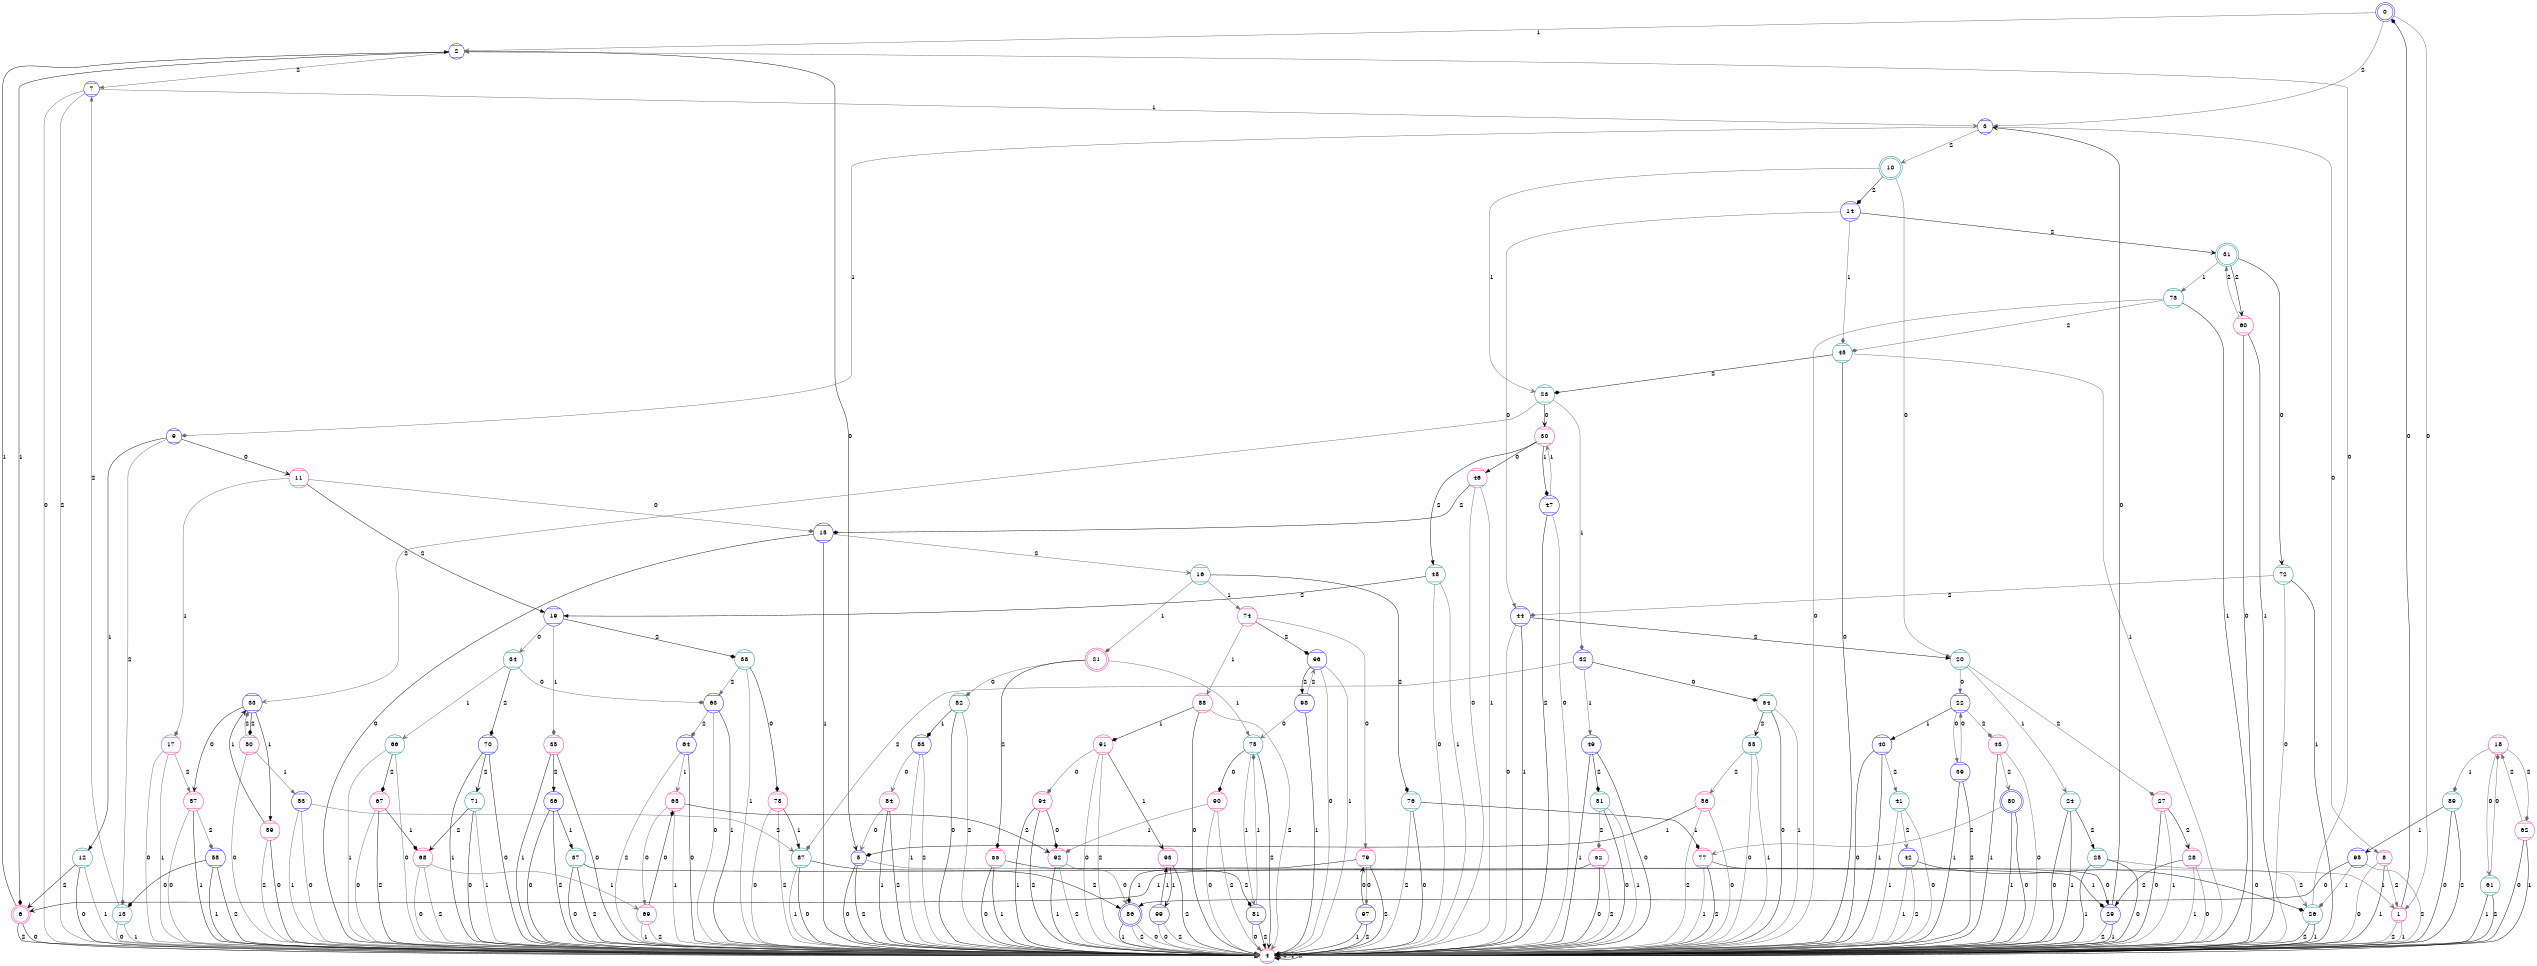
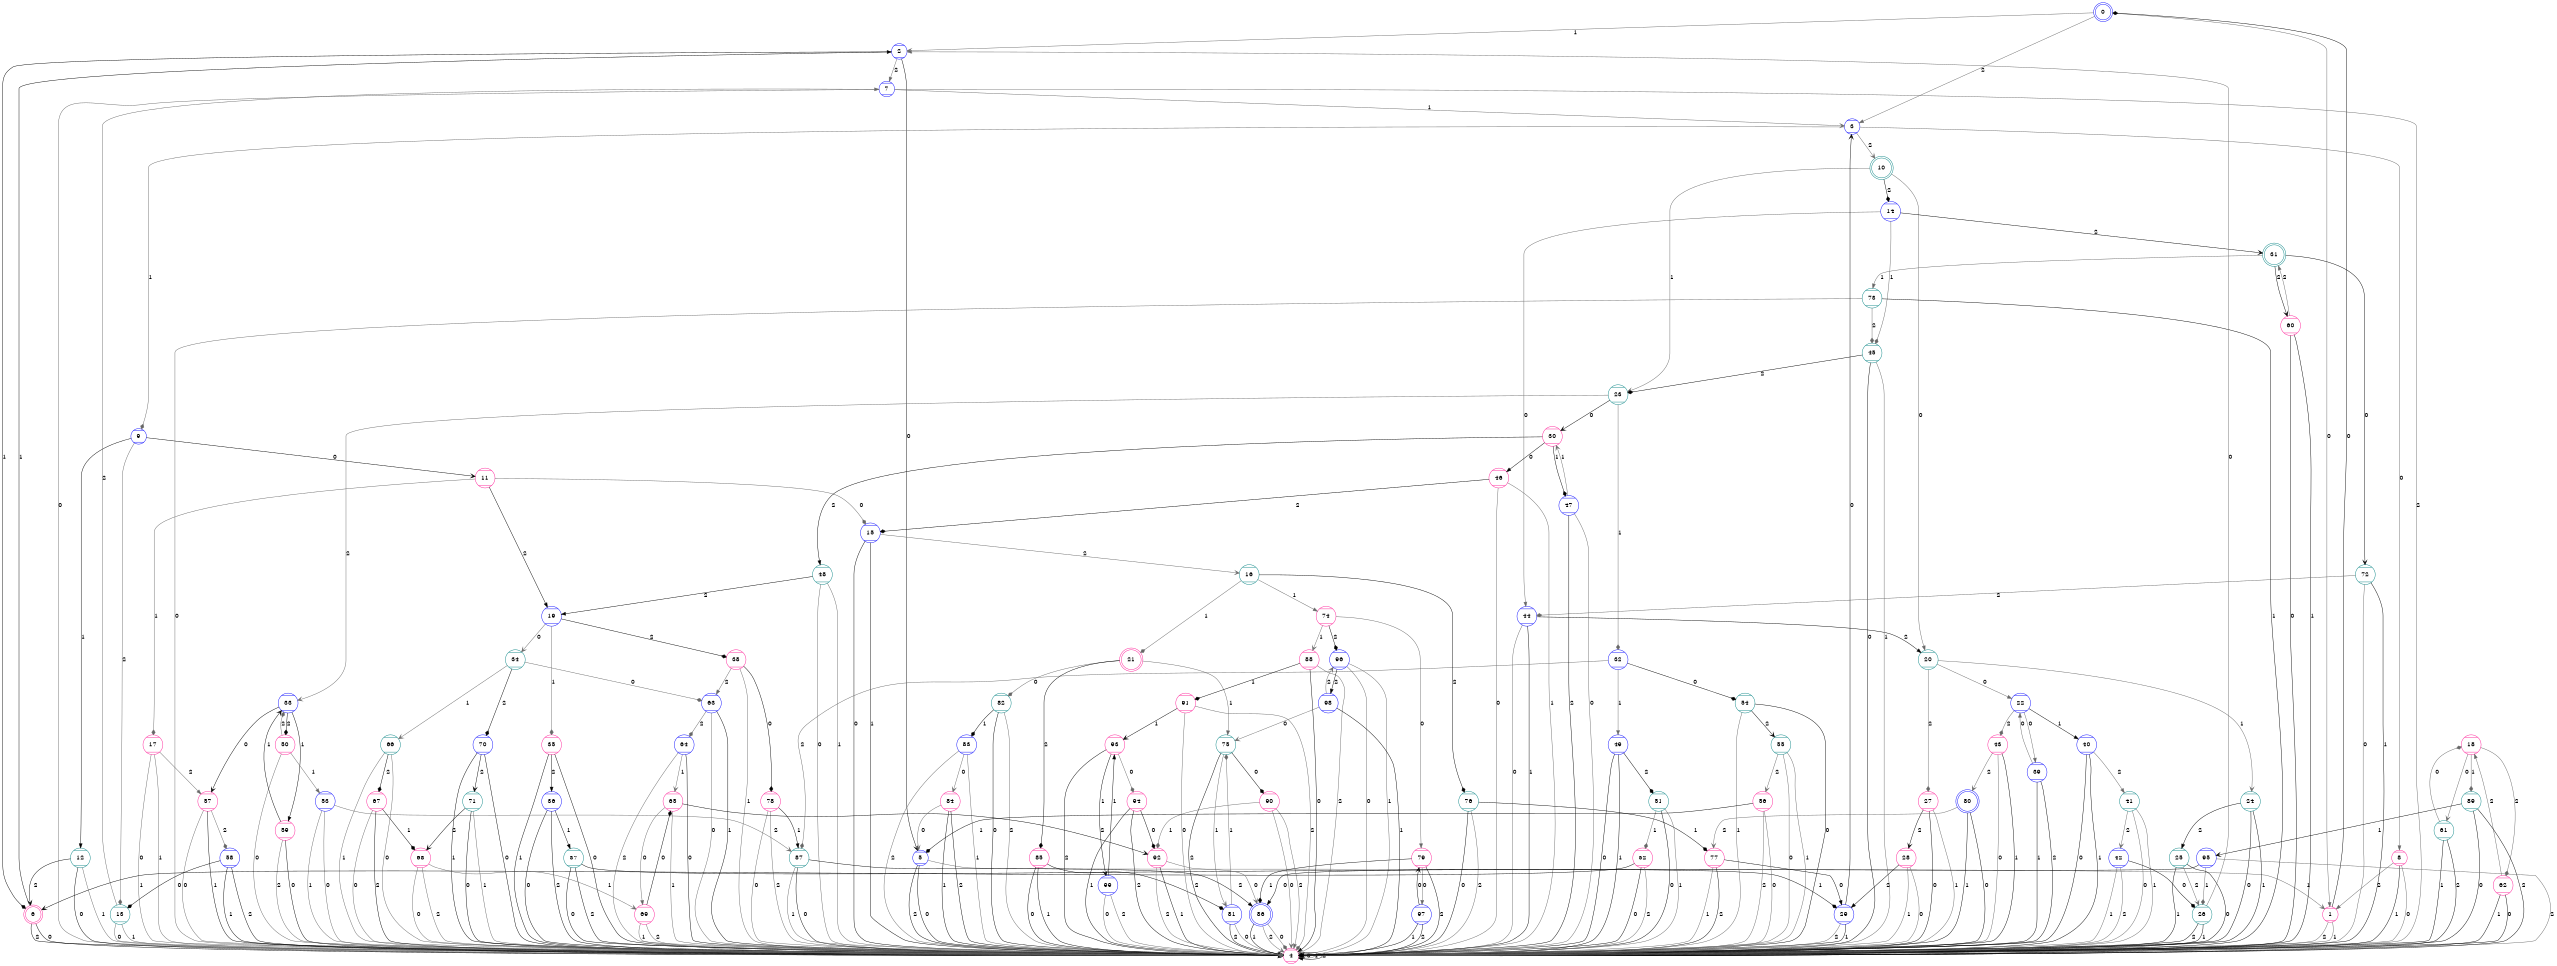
node "38": color teal -> deeppink
edge "91" -> "94": now "93" -> "94"
edge "51" -> "52": label "2" -> "1"
